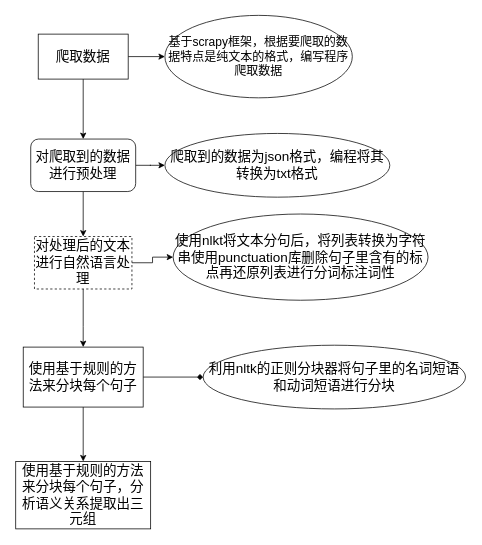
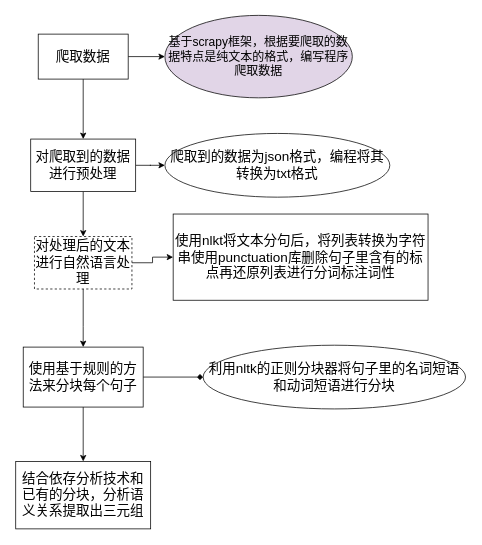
node "基于scrapy框架，根据要爬取的数据特点是纯文本的格式，编写程序爬取数据": fillcolor #ffffff -> #e1d5e7
node "对爬取到的数据进行预处理": shape rounded rectangle -> rectangle
node "使用nlkt将文本分句后，将列表转换为字符串使用punctuation库删除句子里含有的标点再还原列表进行分词标注词性": shape ellipse -> rectangle
node "使用基于规则的方法来分块每个句子，分析语义关系提取出三元组": label "使用基于规则的方法来分块每个句子，分析语义关系提取出三元组" -> "结合依存分析技术和已有的分块，分析语义关系提取出三元组"
